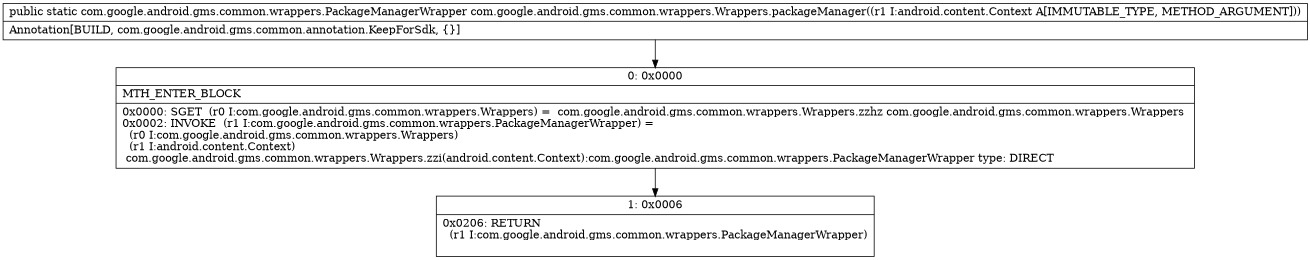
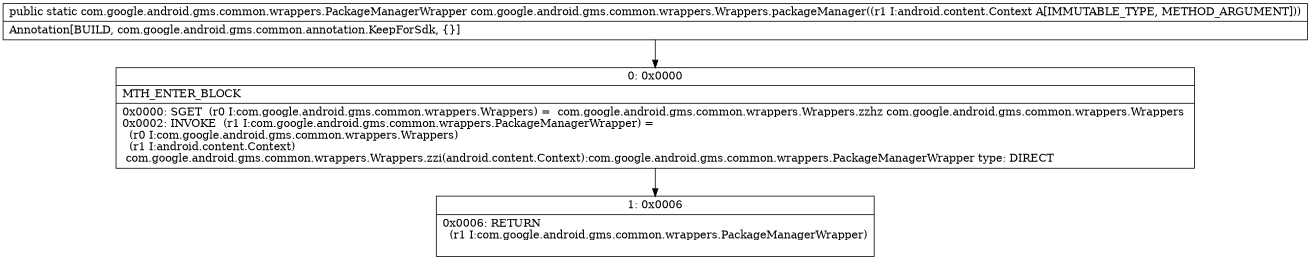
node "1: 0x0006": text "0x0206: RETURN" -> "0x0006: RETURN"
